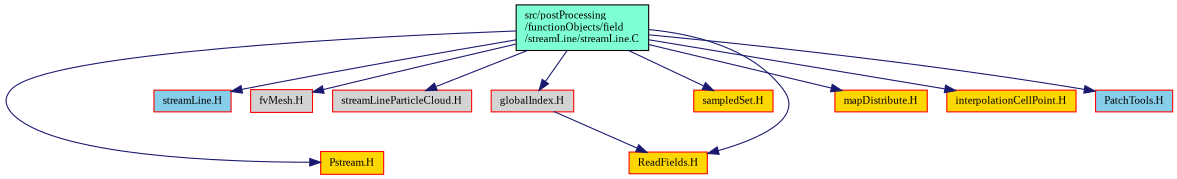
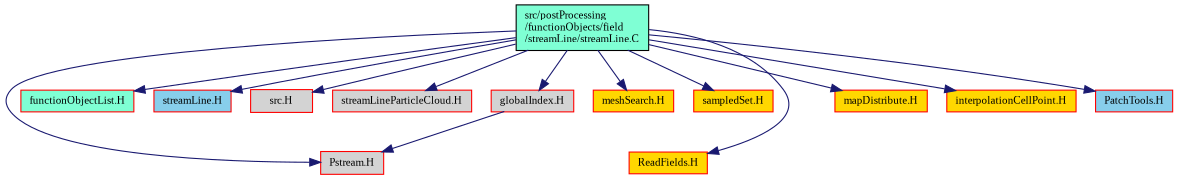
node "functionObjectList.H": added
node "fvMesh.H": label "fvMesh.H" -> "src.H"
node "meshSearch.H": added
edge "globalIndex.H" -> "ReadFields.H": now "globalIndex.H" -> "Pstream.H"
node "Pstream.H": fillcolor gold -> lightgrey
